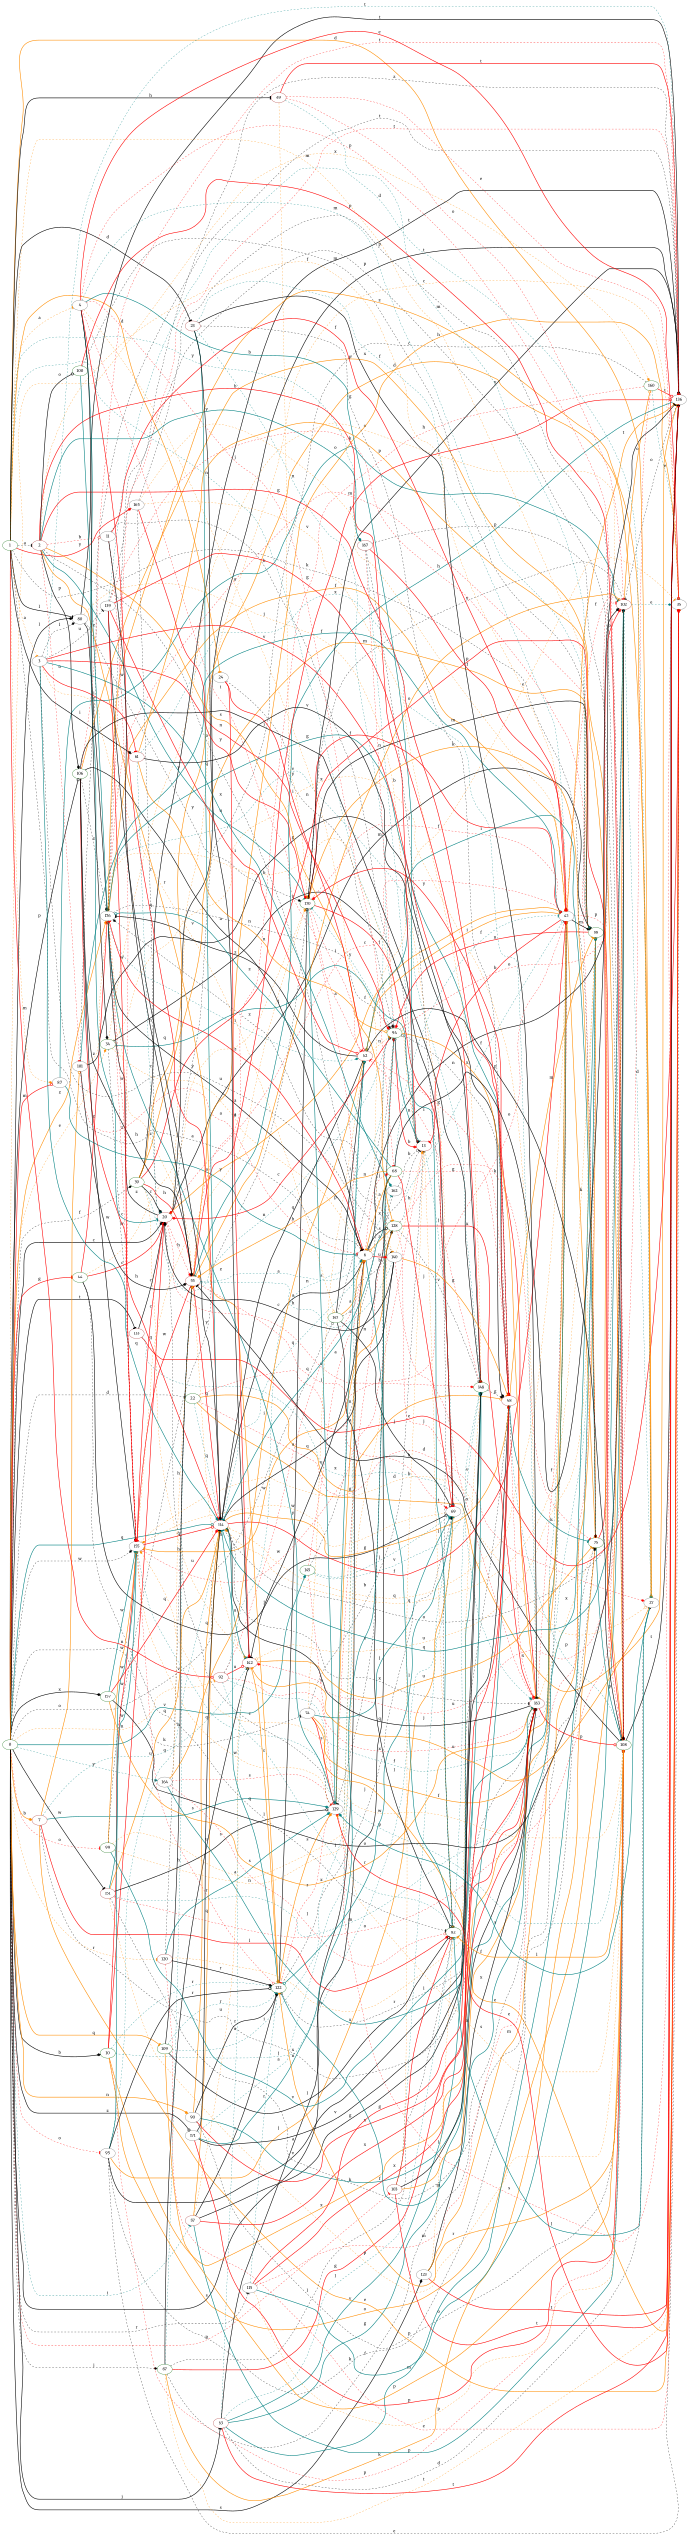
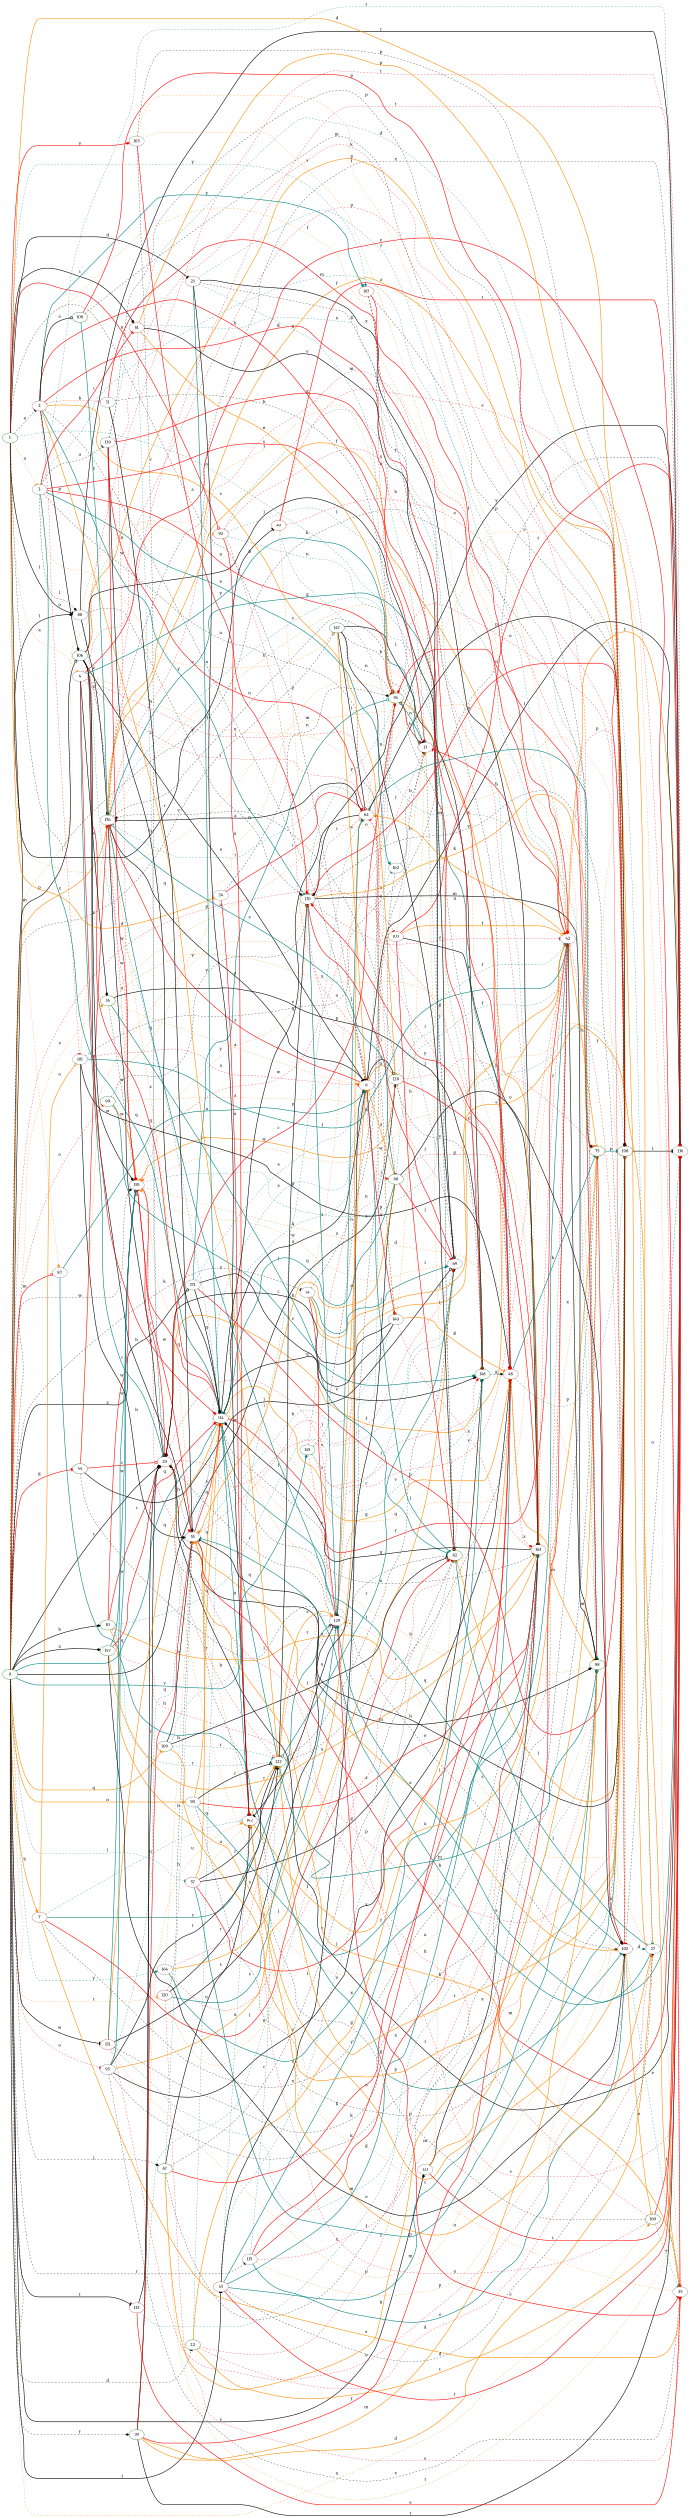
edge "4" -> "88": now "3" -> "88"
edge "80" -> "114": added, label "q"
edge "163" -> "108": removed, label "p"
